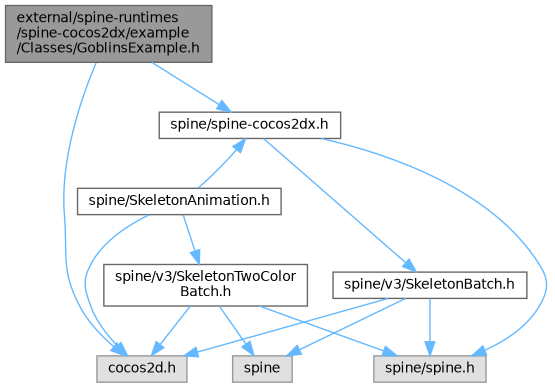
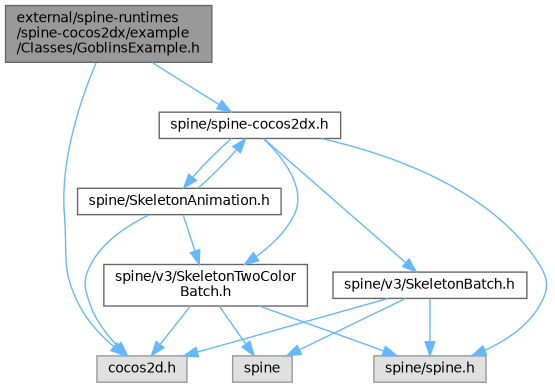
edge "spine/spine-cocos2dx.h" -> "spine/SkeletonAnimation.h": added
edge "spine/spine-cocos2dx.h" -> "spine/v3/SkeletonTwoColor Batch.h": added
